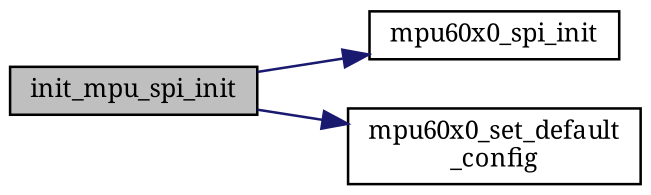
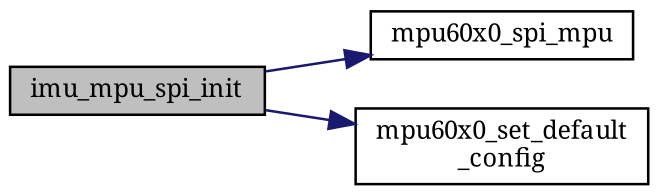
node "mpu60x0_spi_init": label "mpu60x0_spi_init" -> "mpu60x0_spi_mpu"
node "init_mpu_spi_init": label "init_mpu_spi_init" -> "imu_mpu_spi_init"
